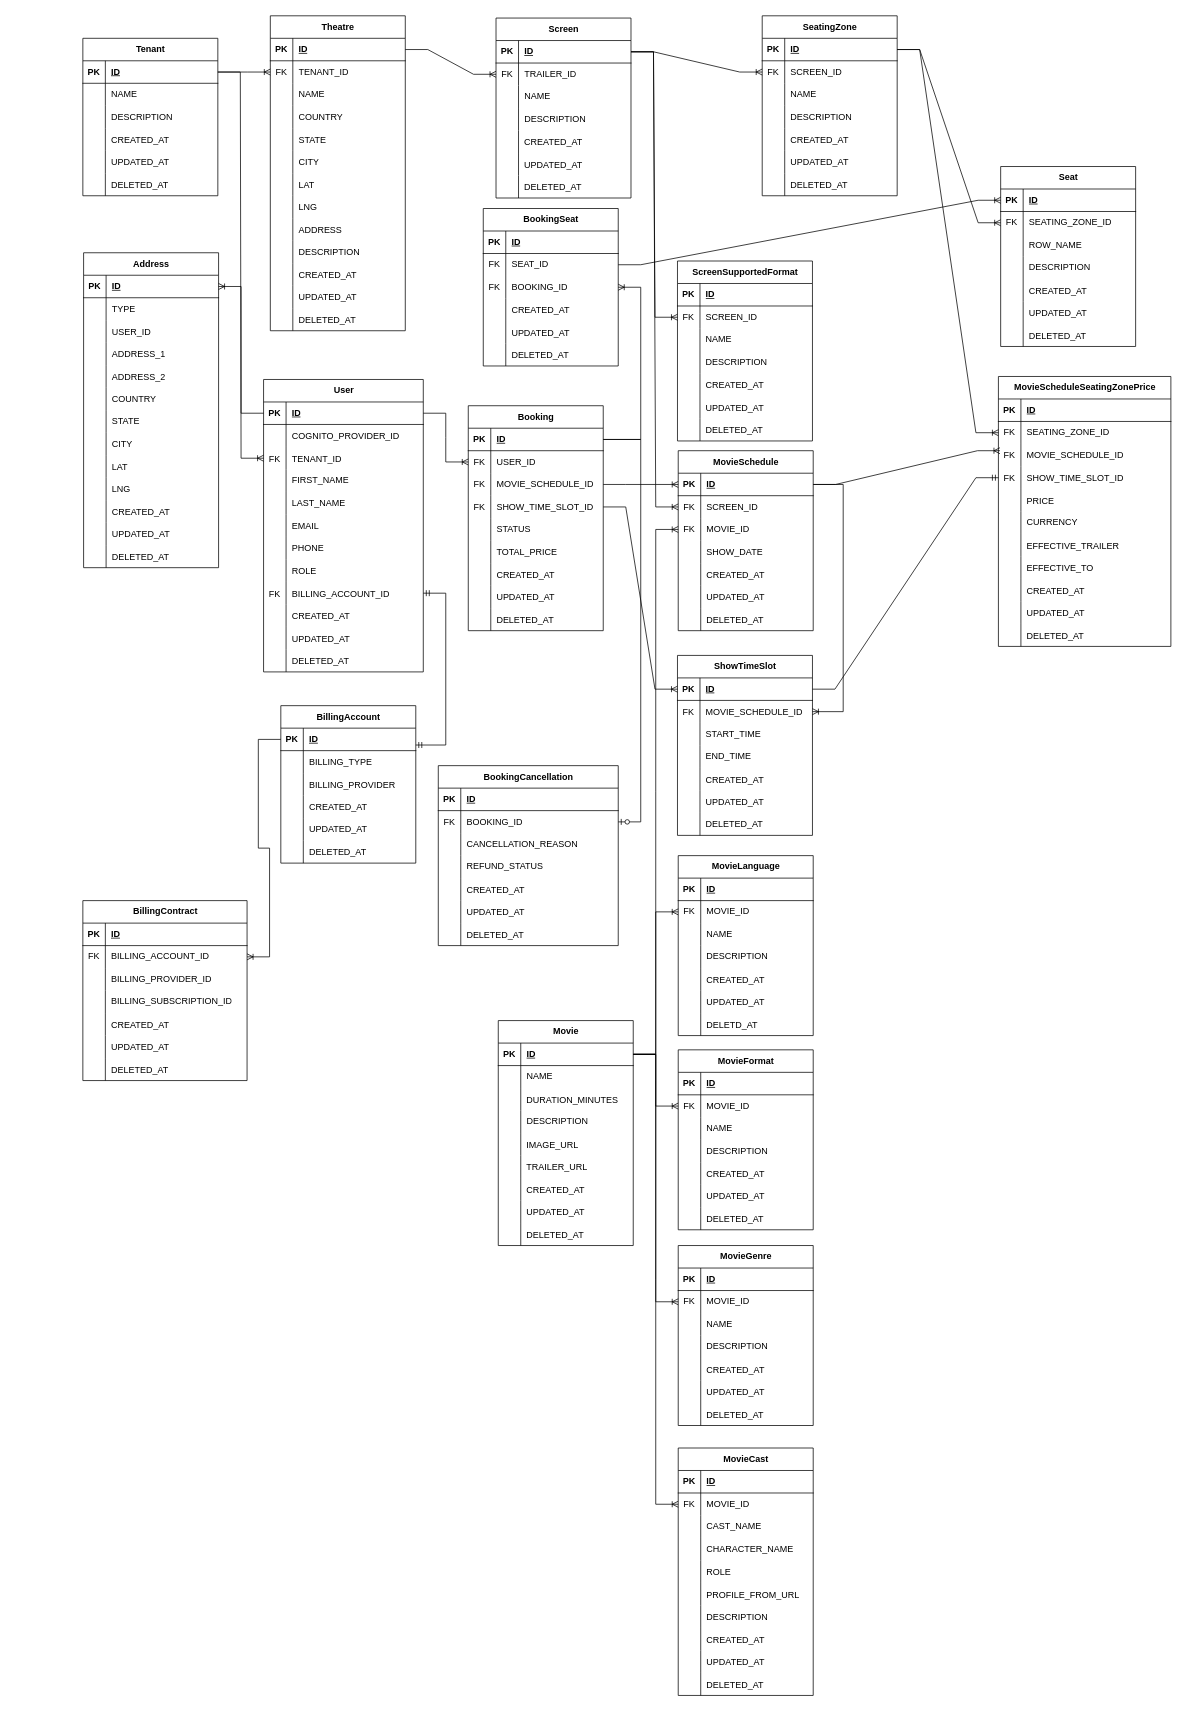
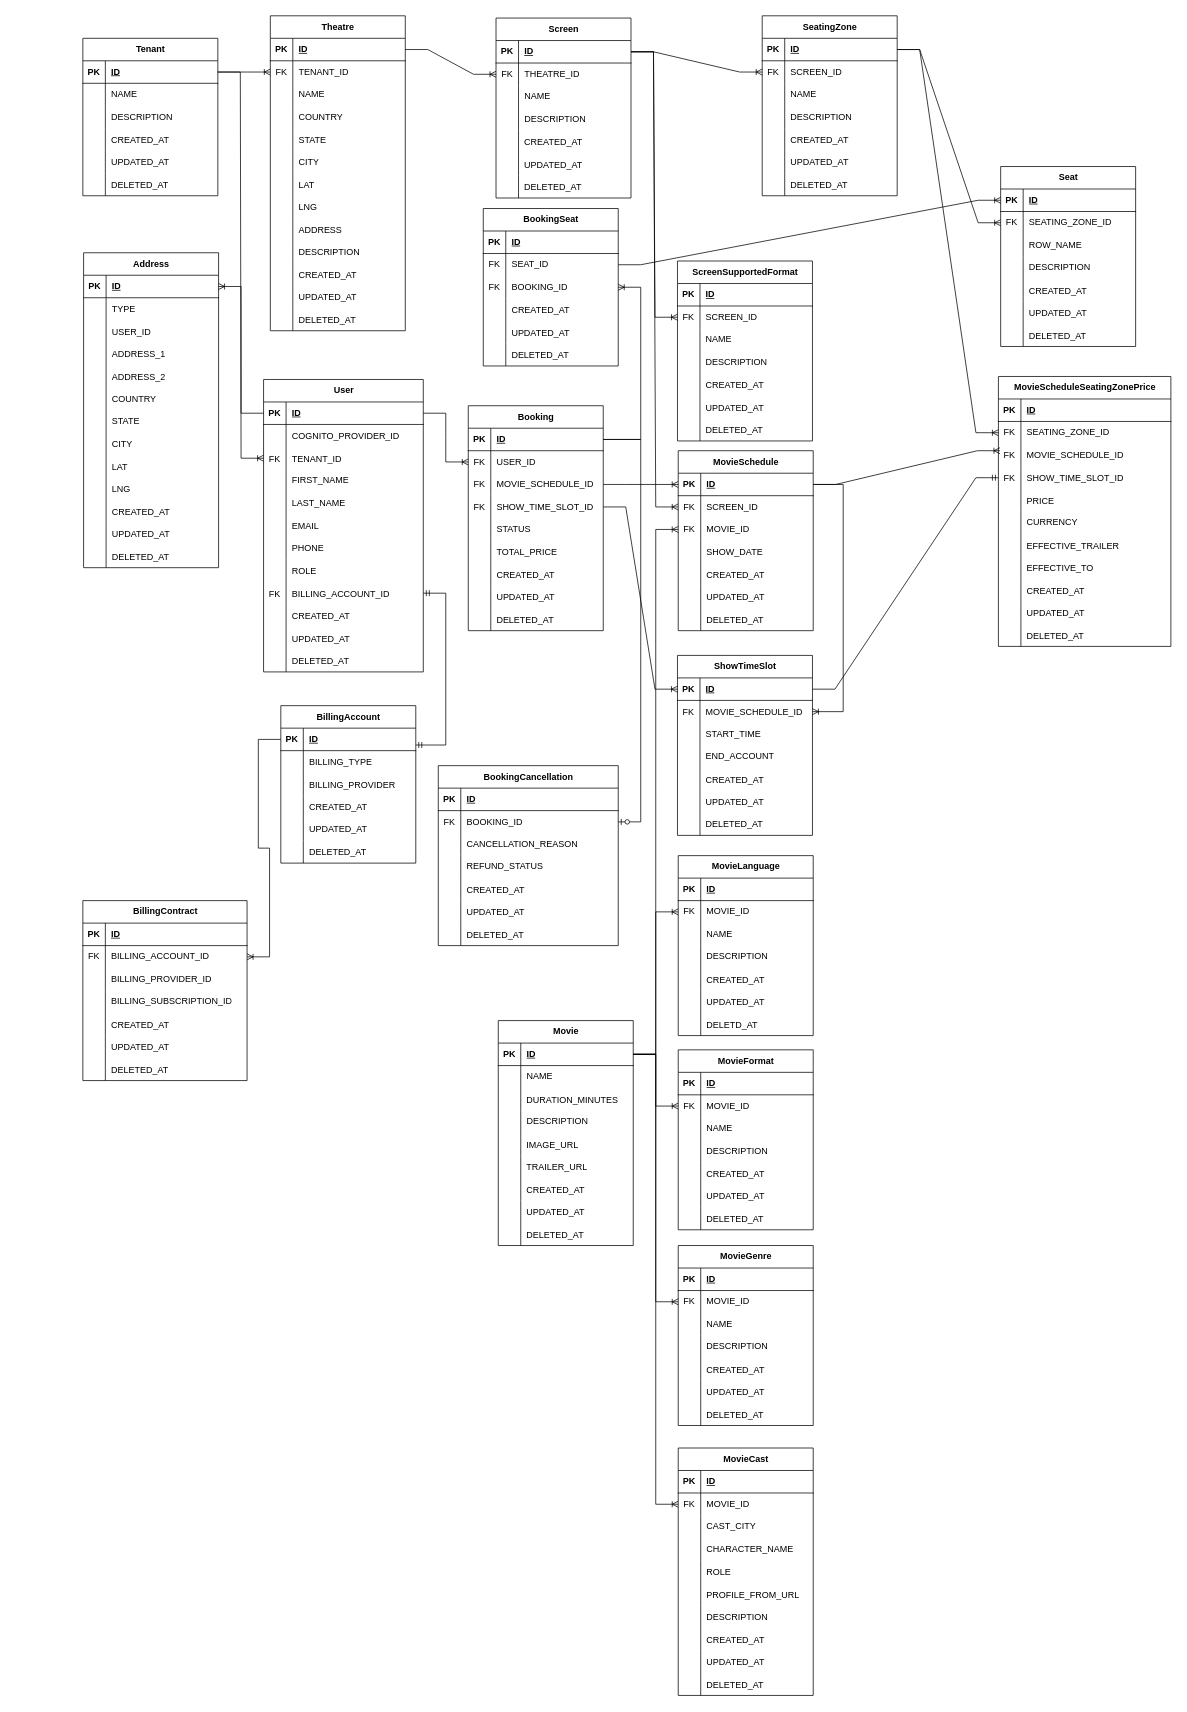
node "TRAILER_ID": label "TRAILER_ID" -> "THEATRE_ID"
node "END_TIME": label "END_TIME" -> "END_ACCOUNT"
node "CAST_NAME": label "CAST_NAME" -> "CAST_CITY"
